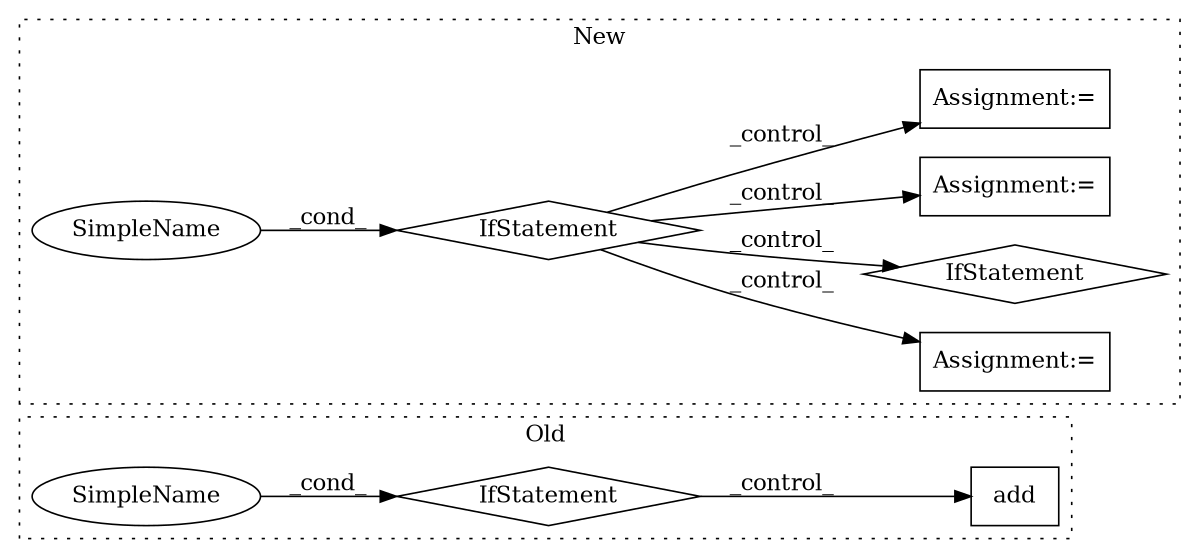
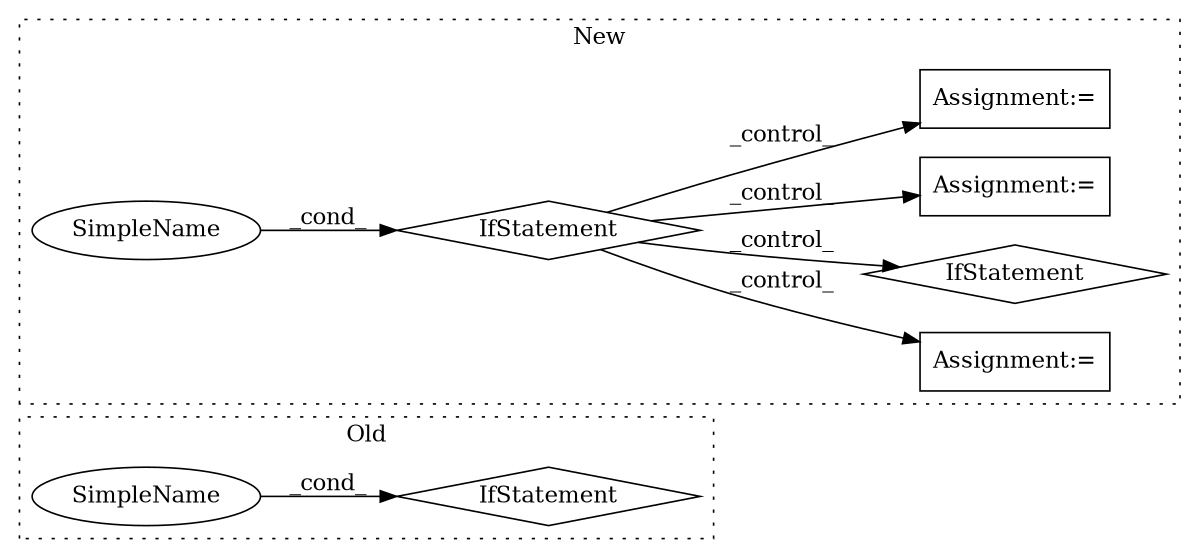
node "add": removed
